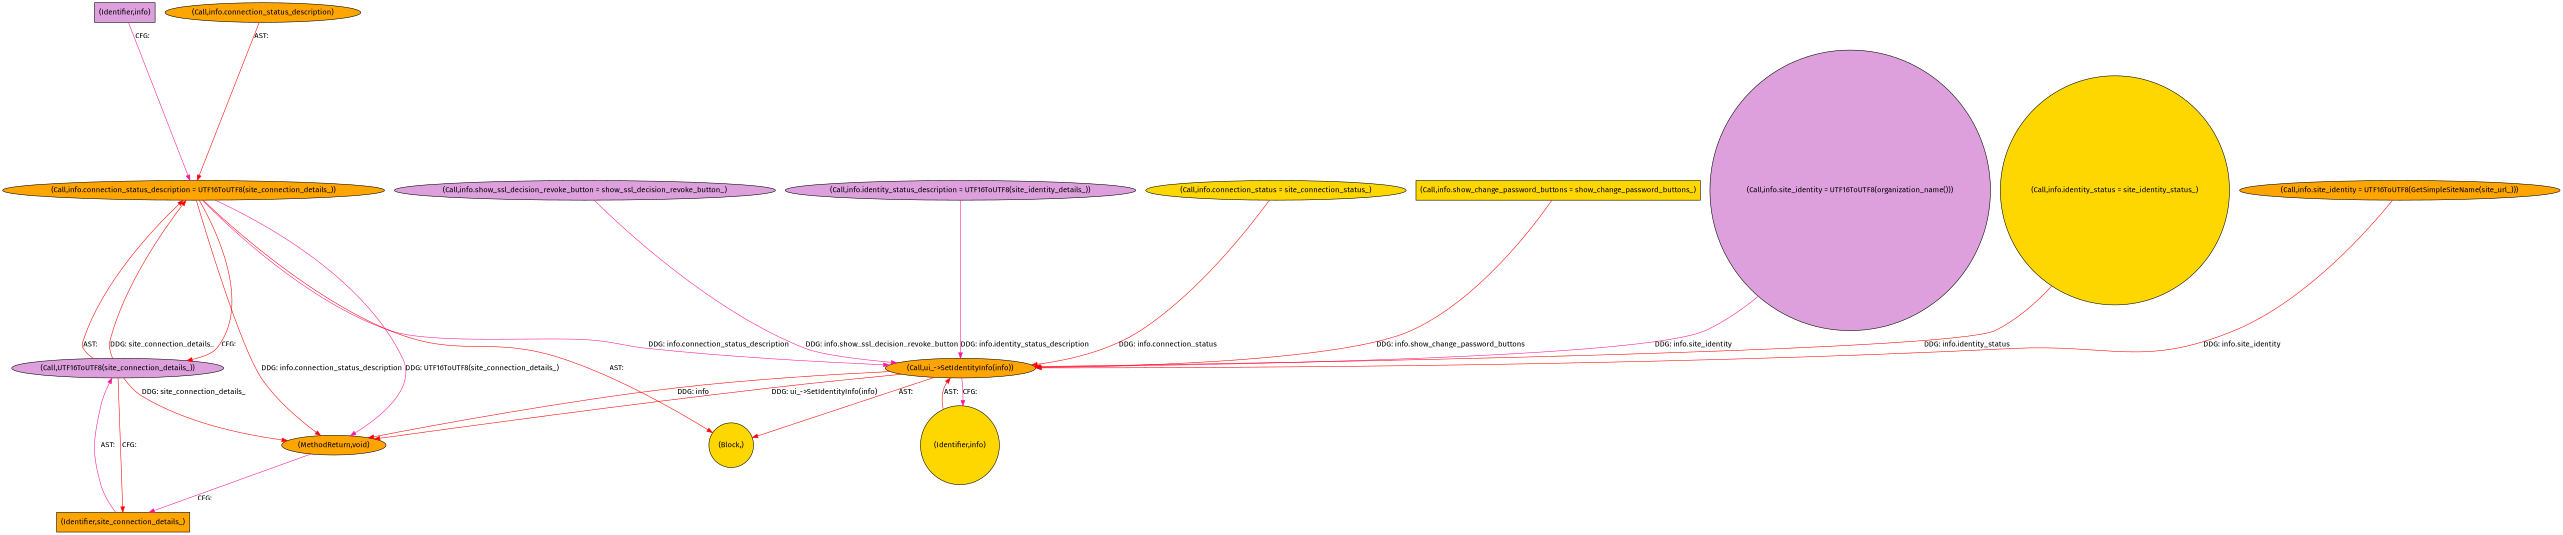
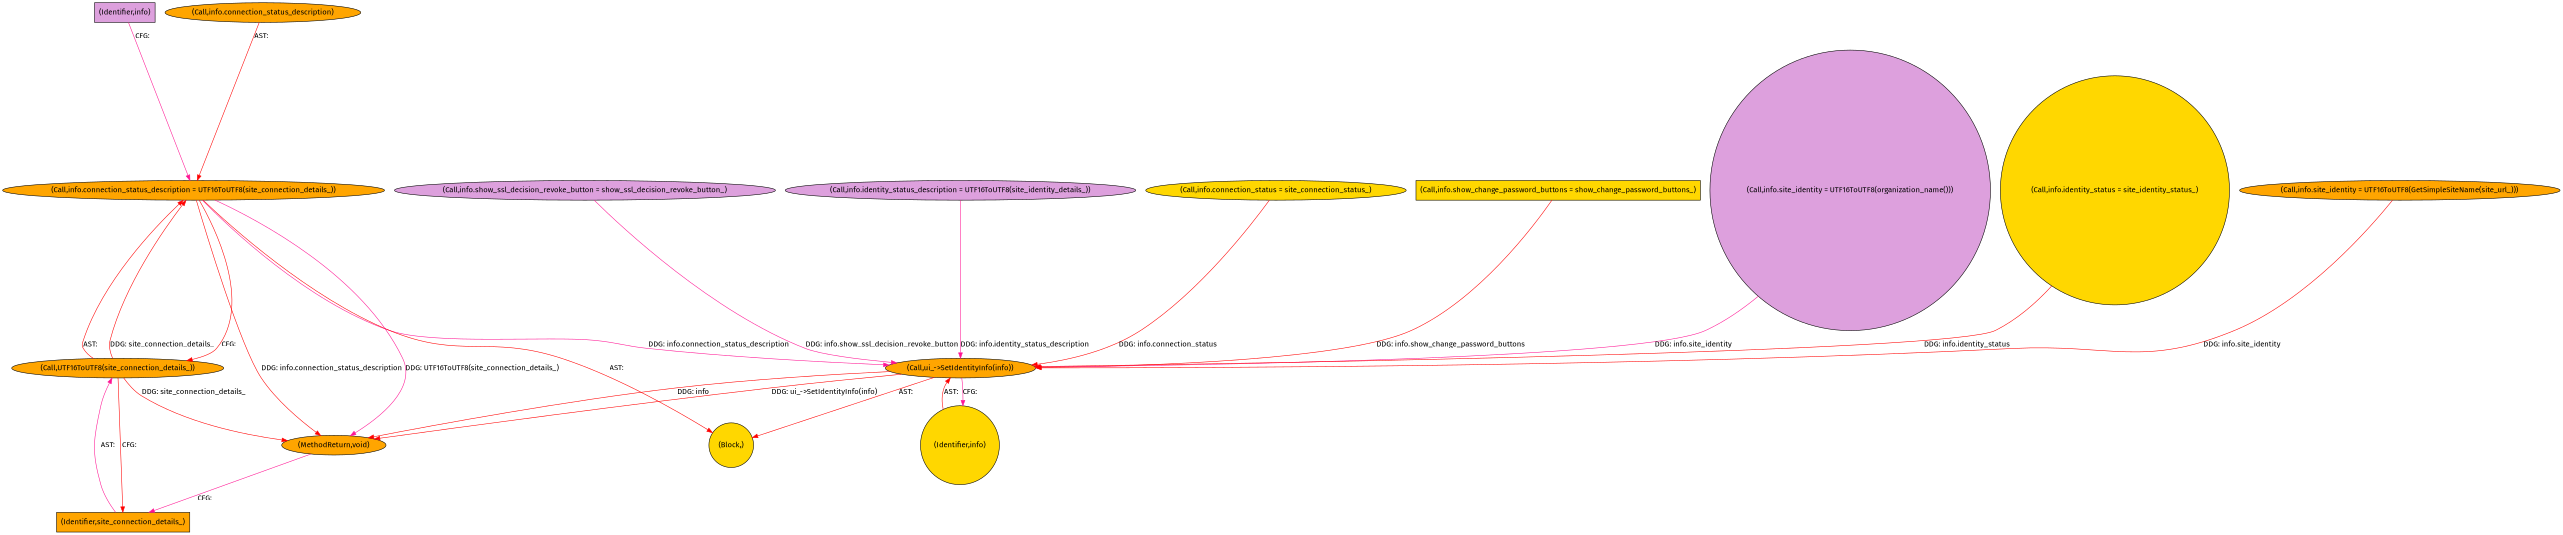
node "(Call,UTF16ToUTF8(site_connection_details_))": fillcolor plum -> orange
